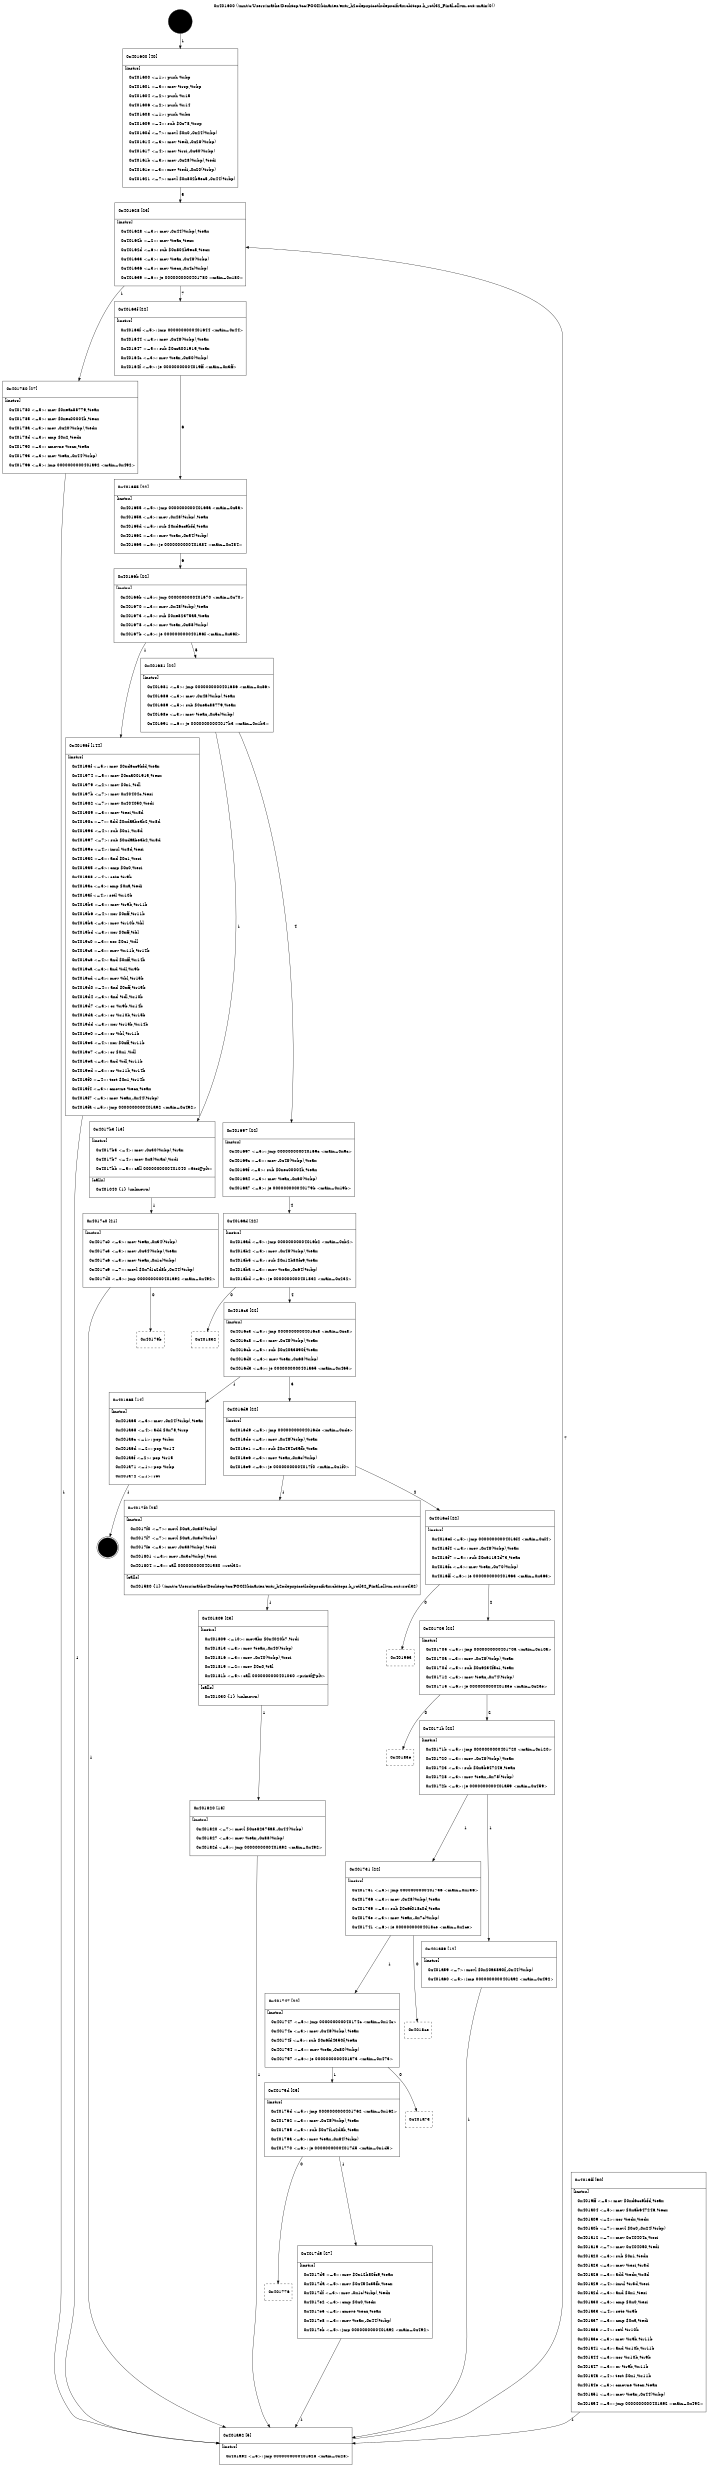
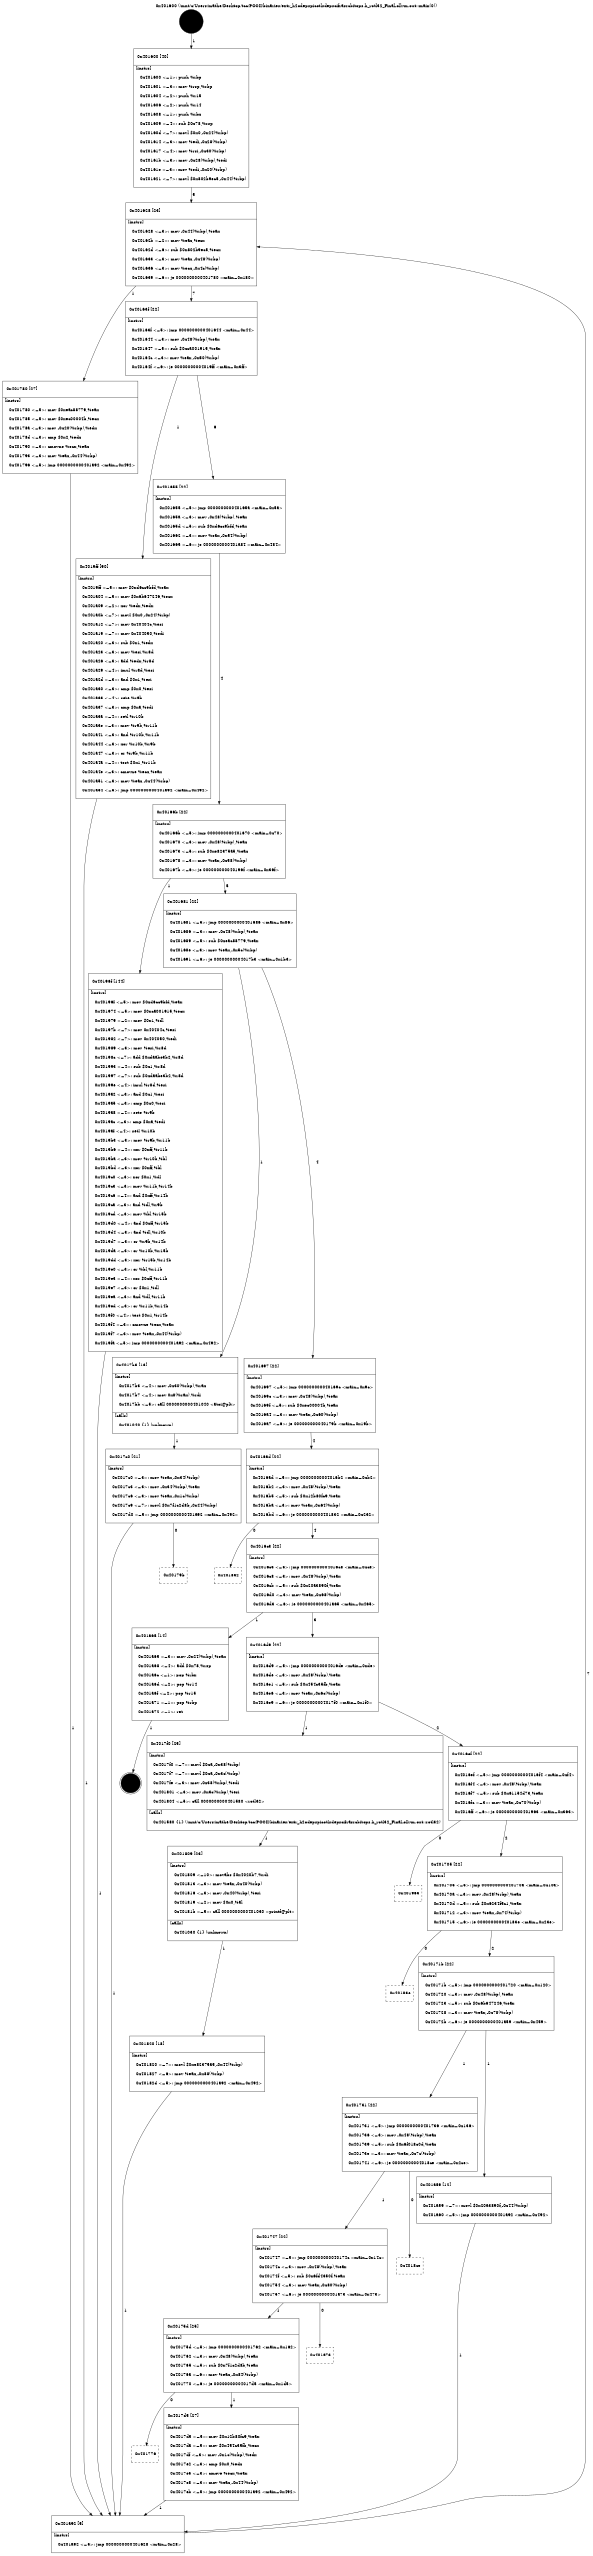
edge "0x40163f [22]" -> "0x4019ff [90]": added, label "1"
edge "0x401655 [22]" -> "0x40166b [22]": label " 6" -> " 4"
